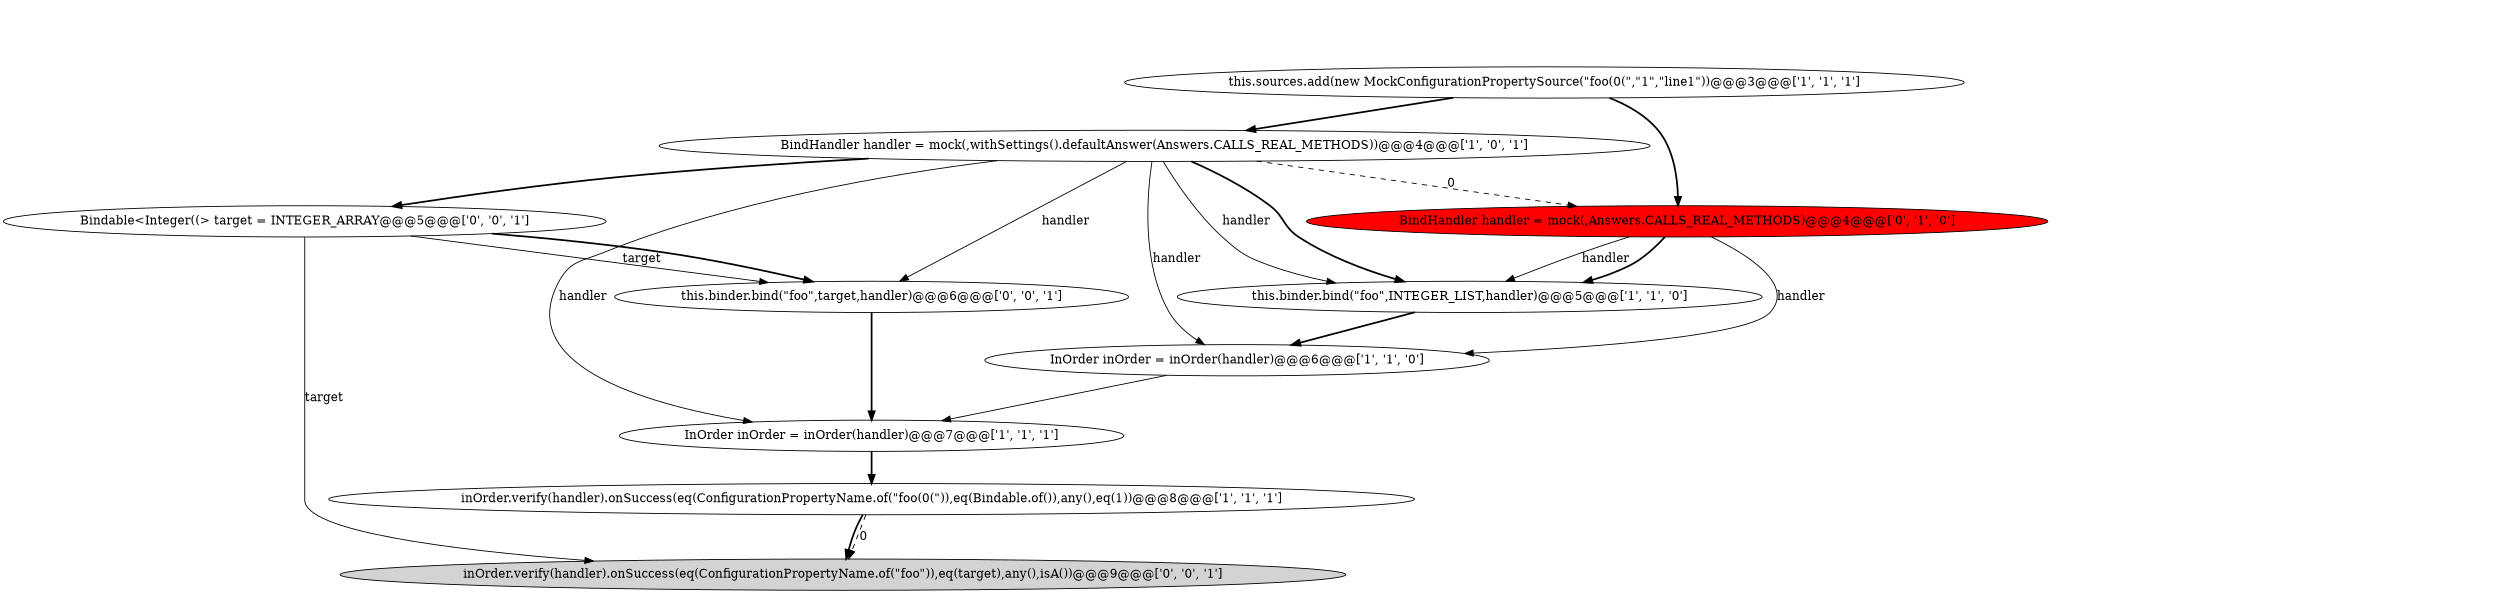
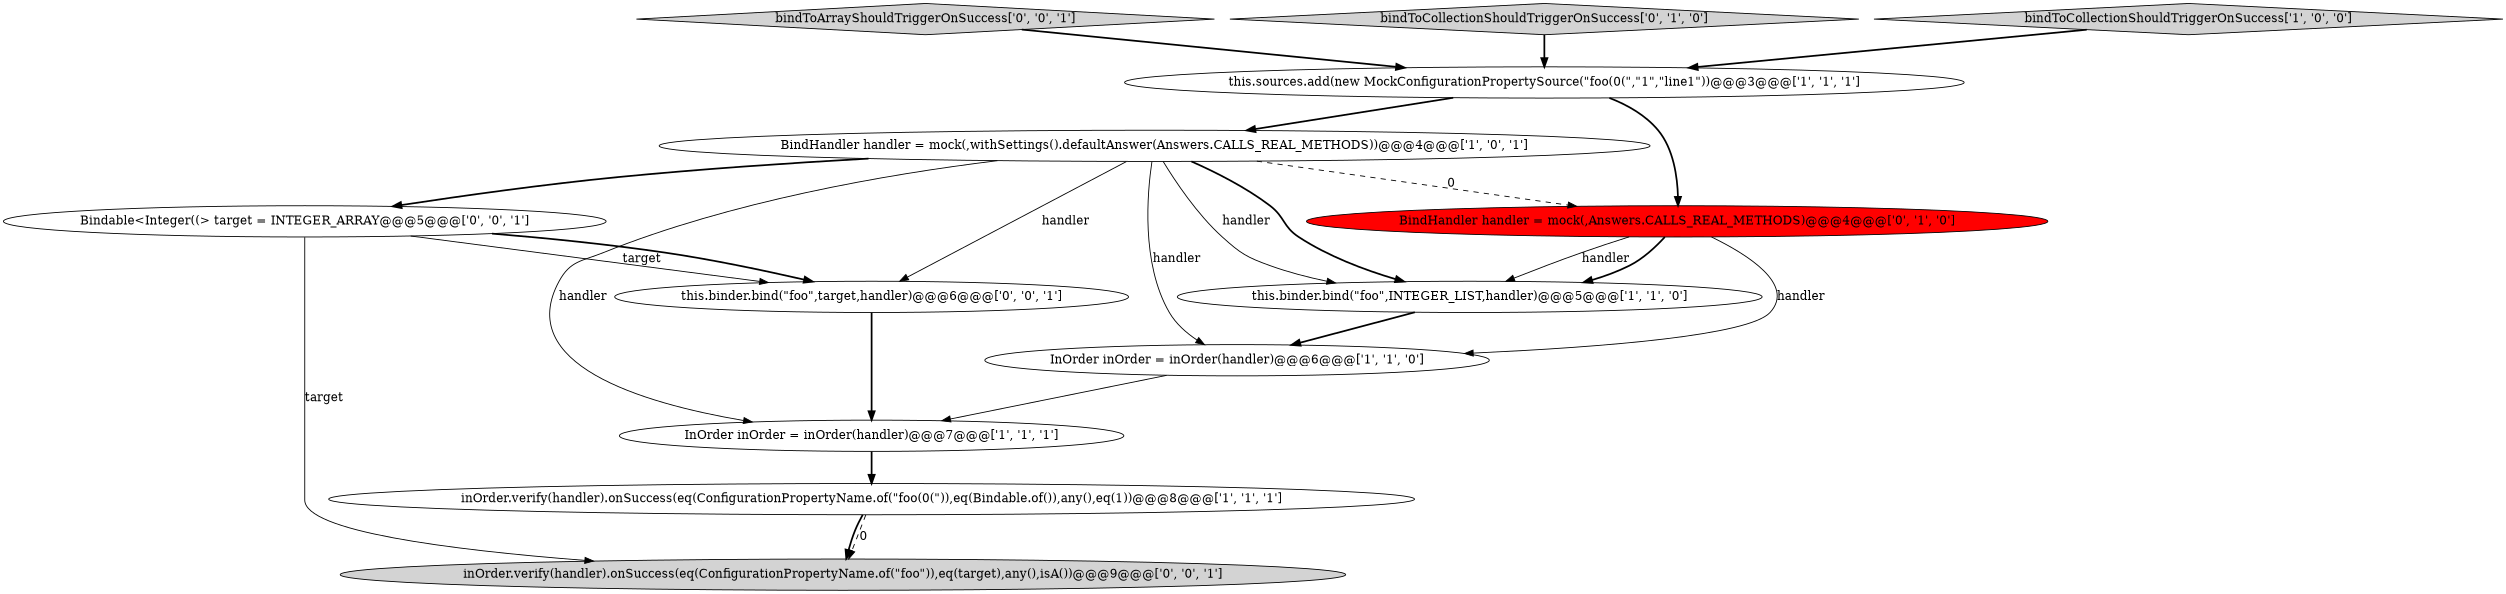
node "bindToArrayShouldTriggerOnSuccess['0', '0', '1']": added
node "bindToCollectionShouldTriggerOnSuccess['0', '1', '0']": added
node "bindToCollectionShouldTriggerOnSuccess['1', '0', '0']": added
